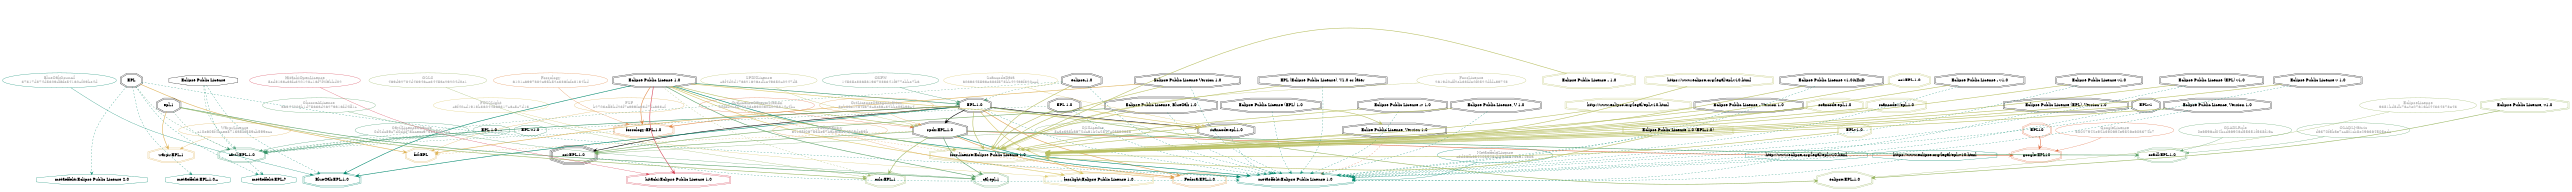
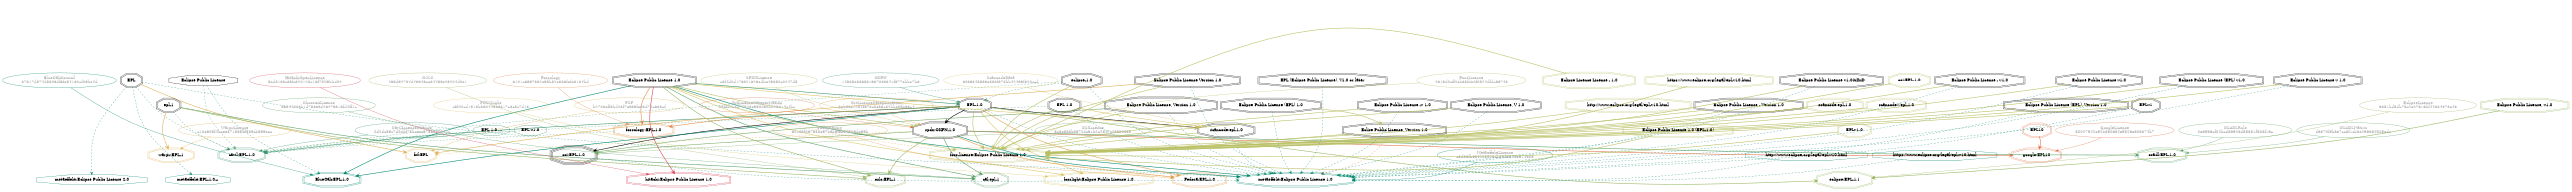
node "Eclipse Public License - 1.0": label "Eclipse Public License - 1.0" -> "Eclipse Licence License - 1.0"
node "Eclipse Public License, BlueOak 1.0": label "Eclipse Public License, BlueOak 1.0" -> "Eclipse Public License, Version 1.0"
node "Eclipse Public Licence, Version 1.0": removed
edge "EPL (Eclipse Public License), V1.0 or later" -> "foss-license:Eclipse Public License 1.0": removed
node "spdx:EPL-1.0": label "spdx:EPL-1.0" -> "spdx:OKFN-1.0"
edge "Eclipse Public License 1.0" -> "oslc:EPL-1": style dashed -> bold
node "metaeffekt:EPL-?": removed
node "eclipse:EPL-1.0": label "eclipse:EPL-1.0" -> "eclipse:EPL-1.1"
